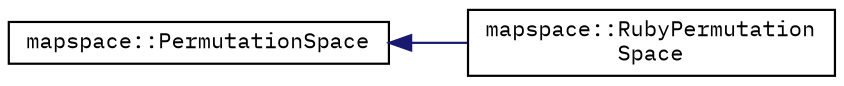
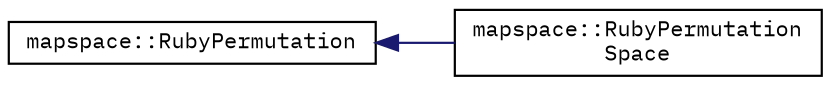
node "mapspace::PermutationSpace": label "mapspace::PermutationSpace" -> "mapspace::RubyPermutation"
